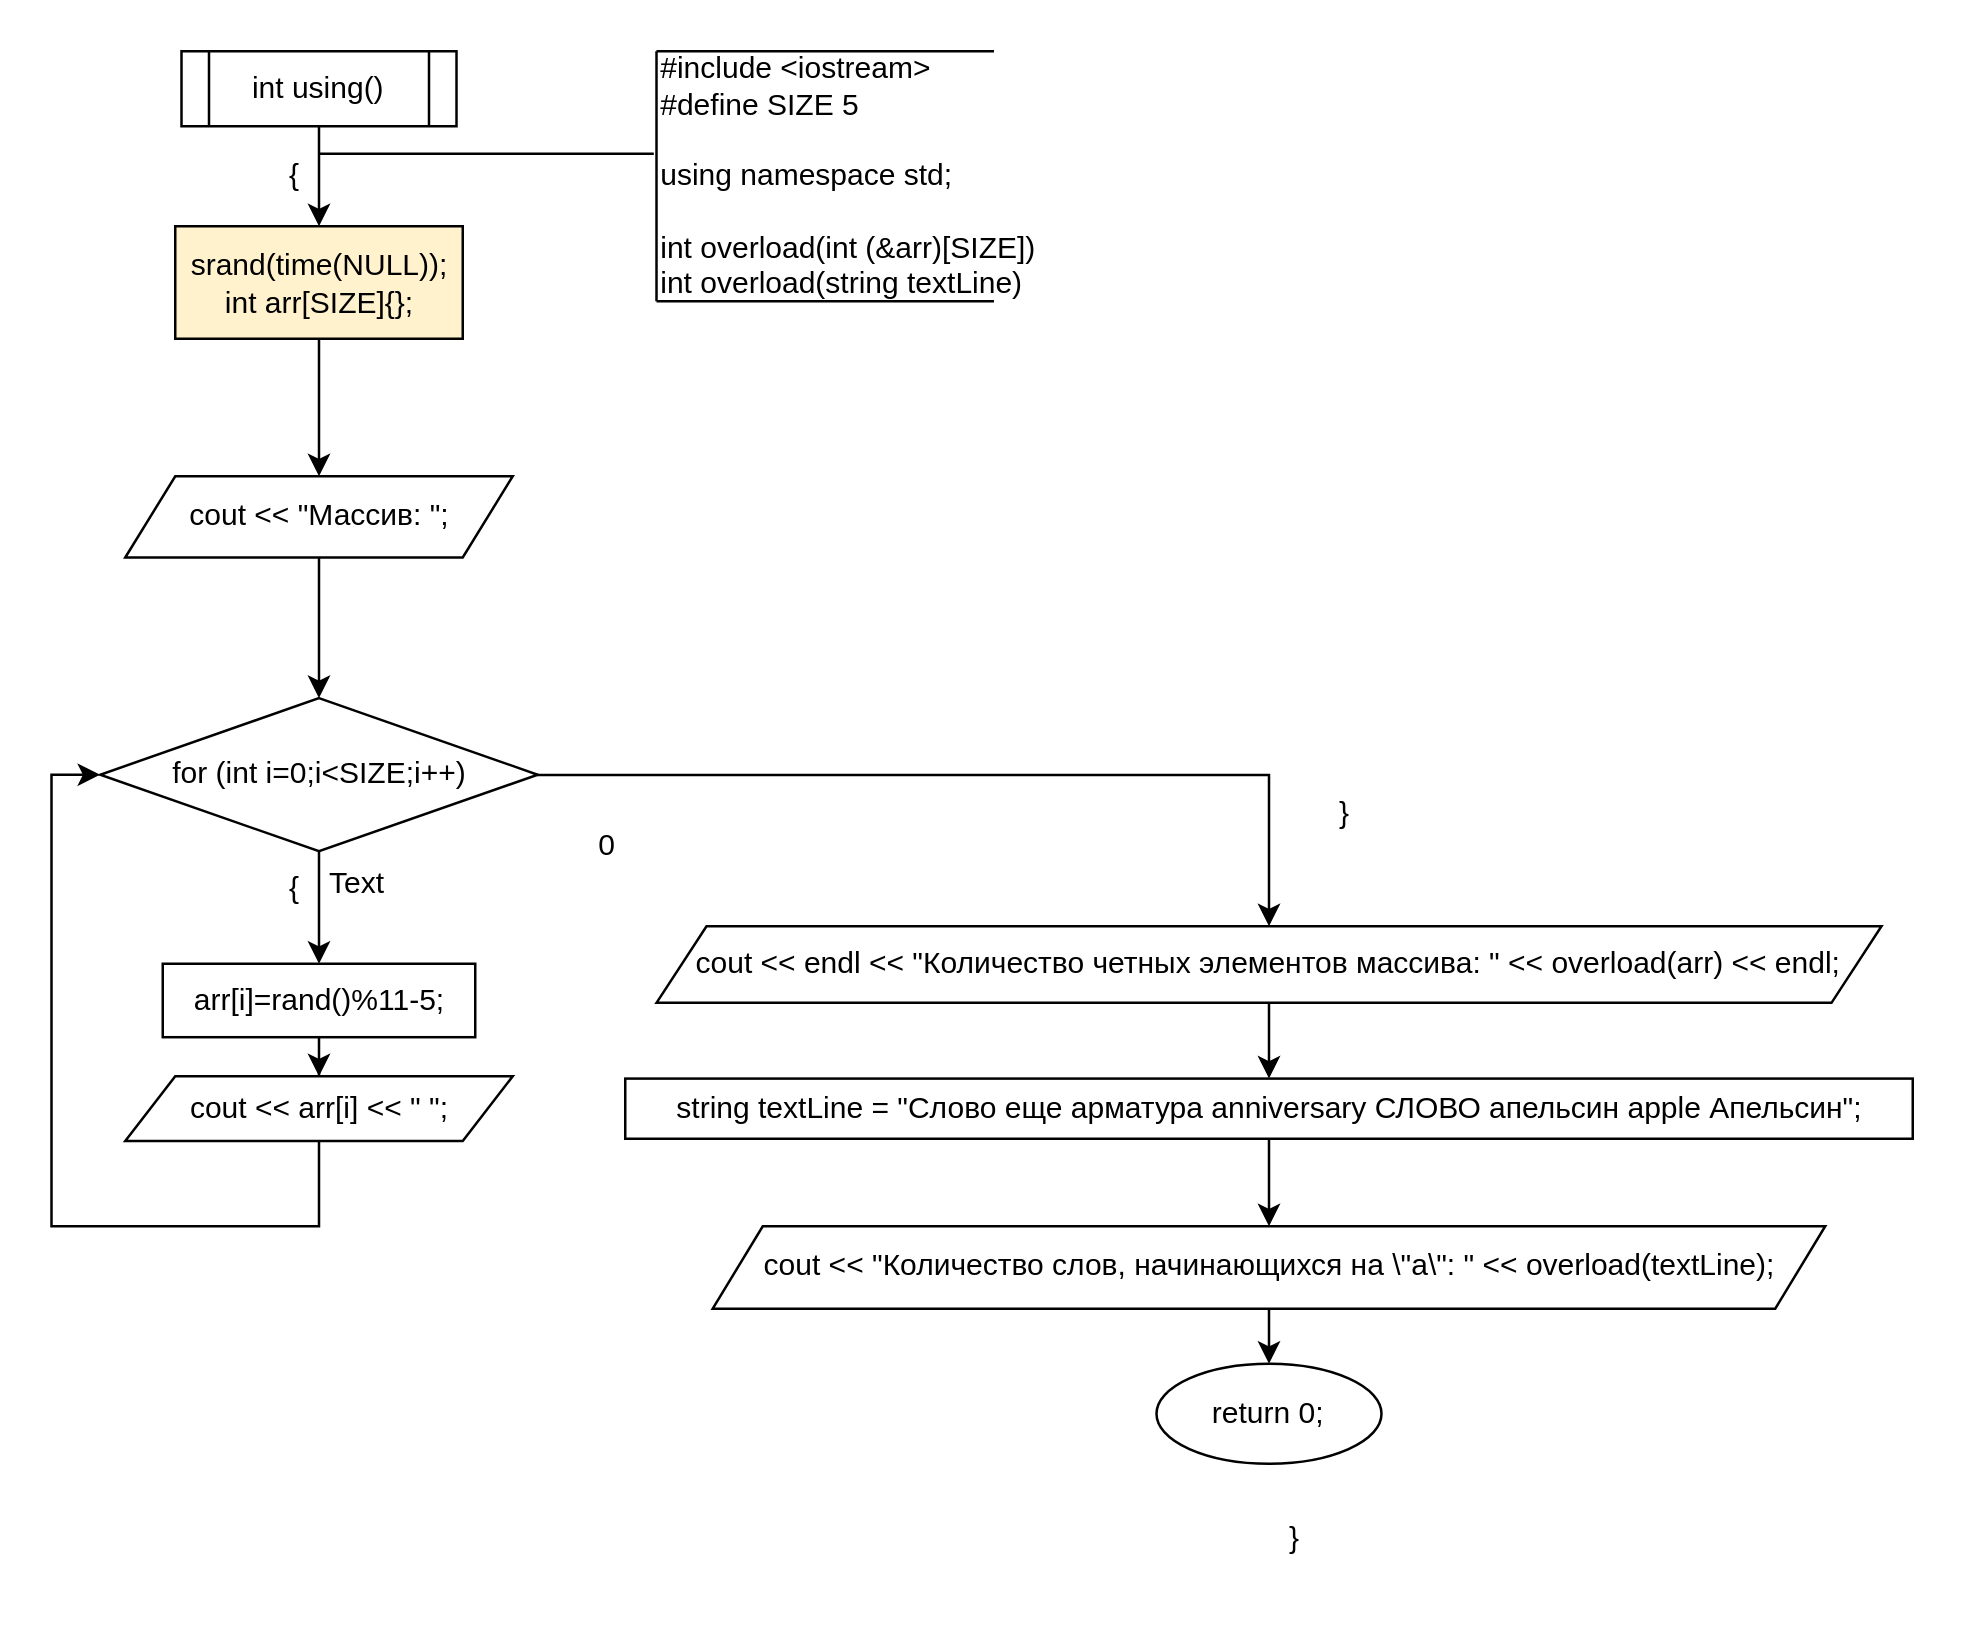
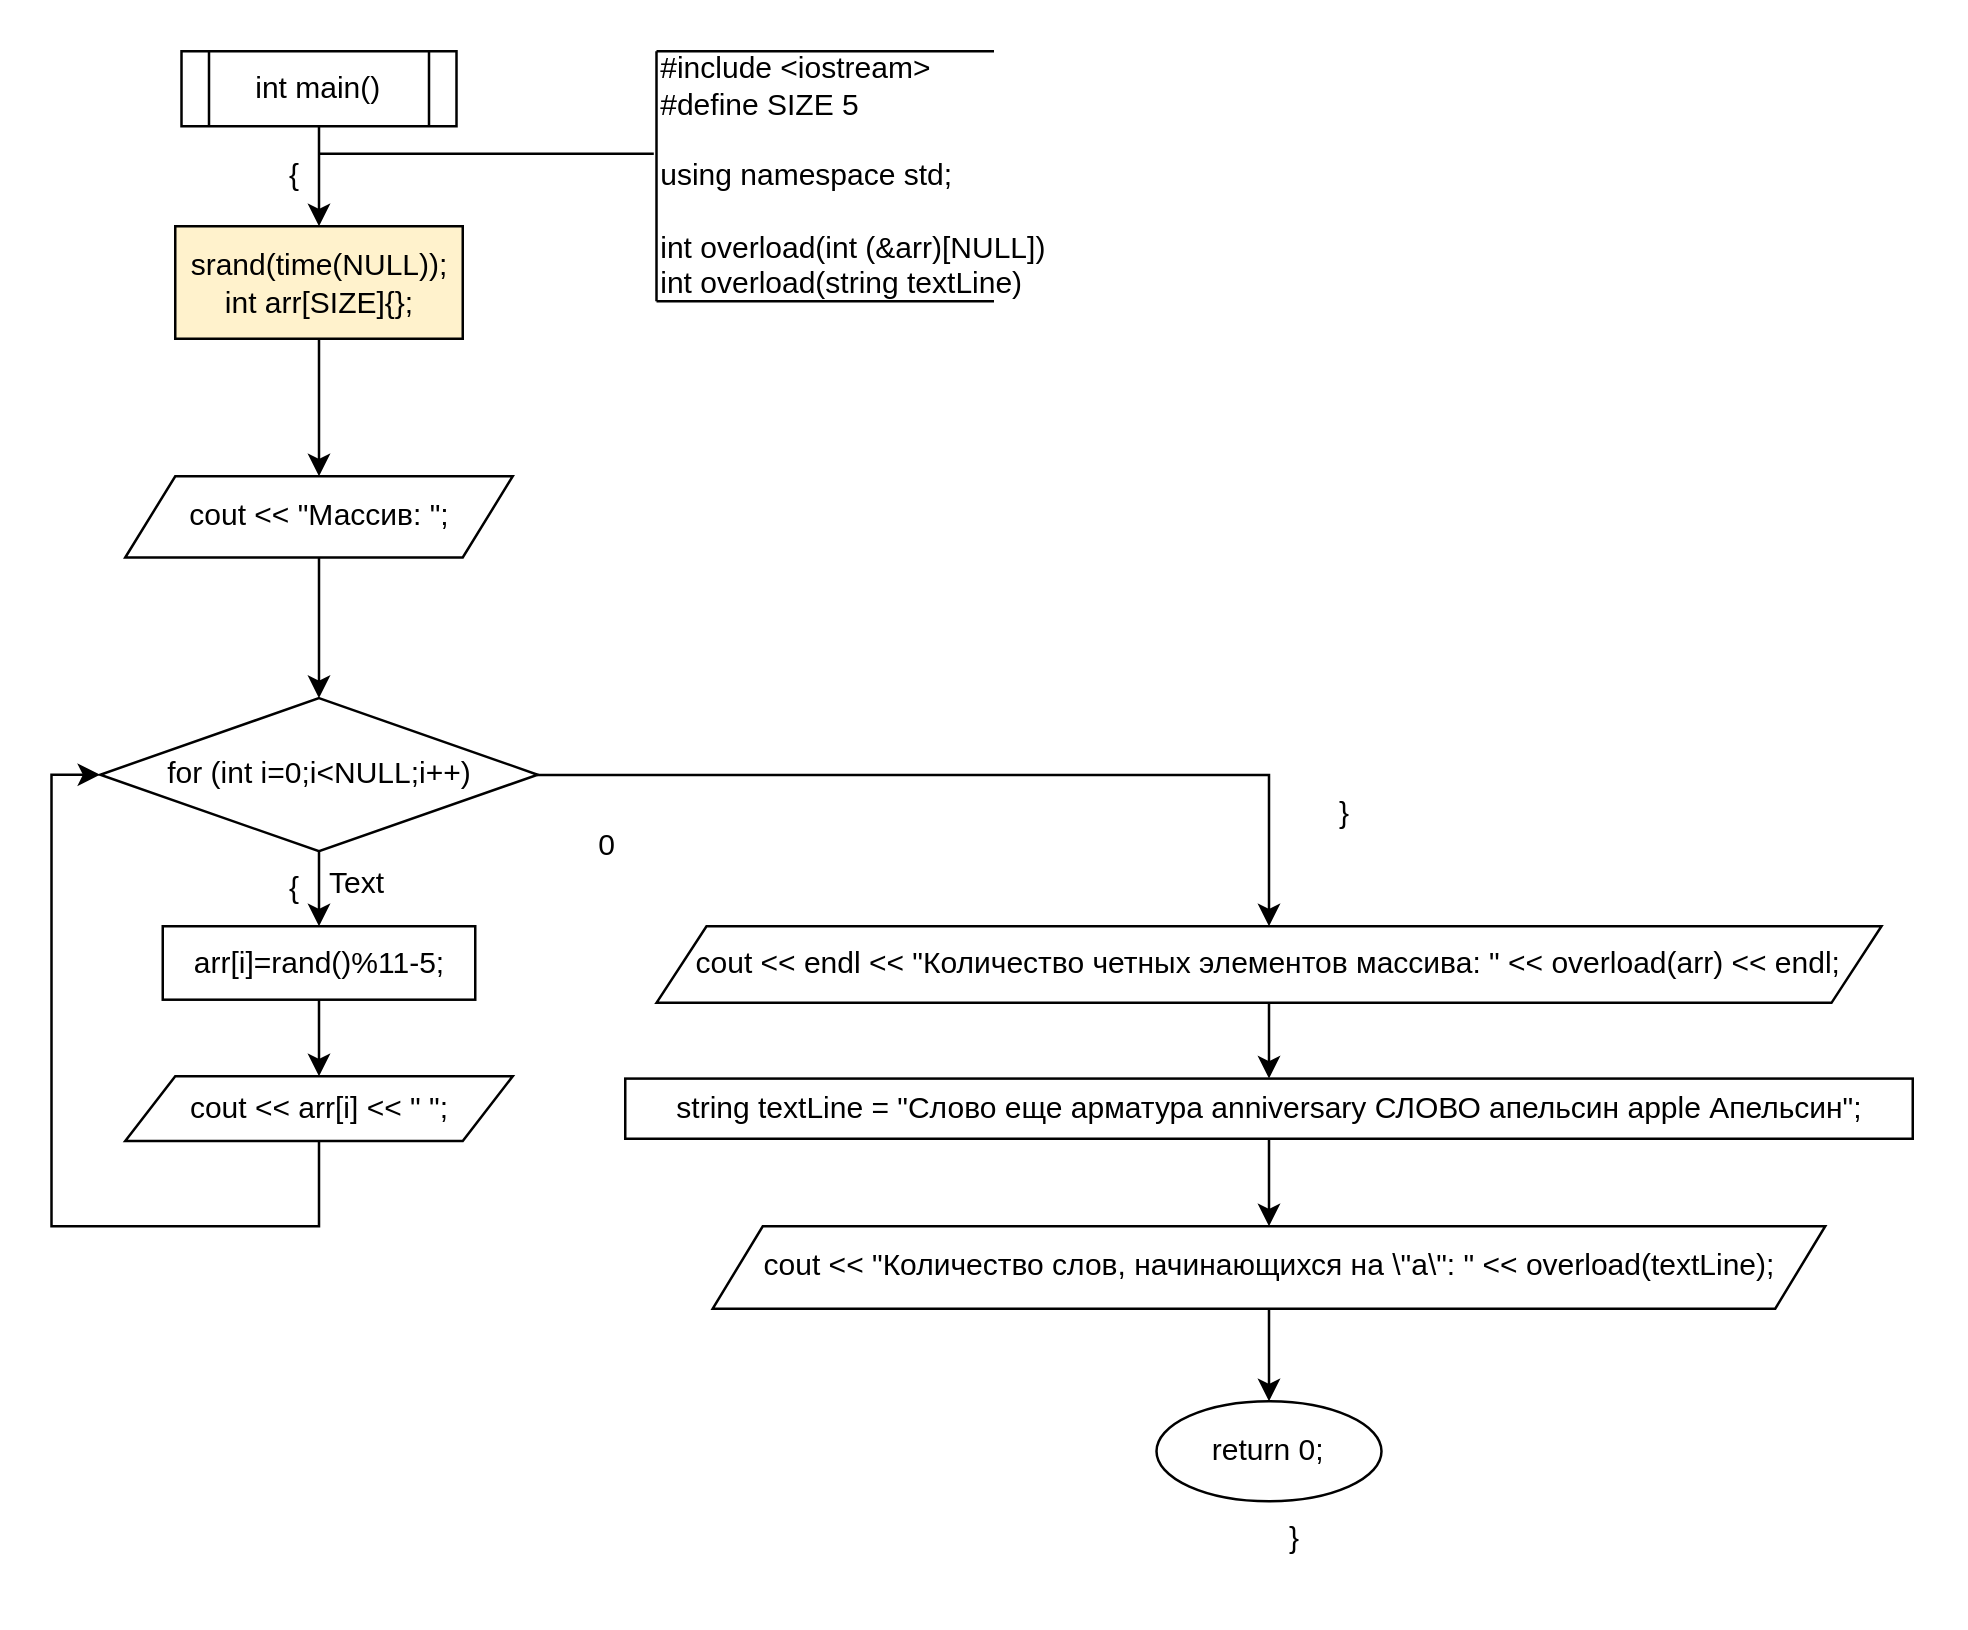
node "int using()": label "int using()" -> "int main()"
node "#include <iostream> #define SIZE 5 using namespace std; int overload(int (&arr)[SIZE]) int overload(string textLine)": label "#include <iostream> #define SIZE 5 using namespace std; int overload(int (&arr)[SIZE]) int overload(string textLine)" -> "#include <iostream> #define SIZE 5 using namespace std; int overload(int (&arr)[NULL]) int overload(string textLine)"
node "for (int i=0;i<SIZE;i++)": label "for (int i=0;i<SIZE;i++)" -> "for (int i=0;i<NULL;i++)"
node "arr[i]=rand()%11-5;": moved (319, 1000) -> (319, 963)
node "return 0;": moved (1269, 1414) -> (1269, 1451)
